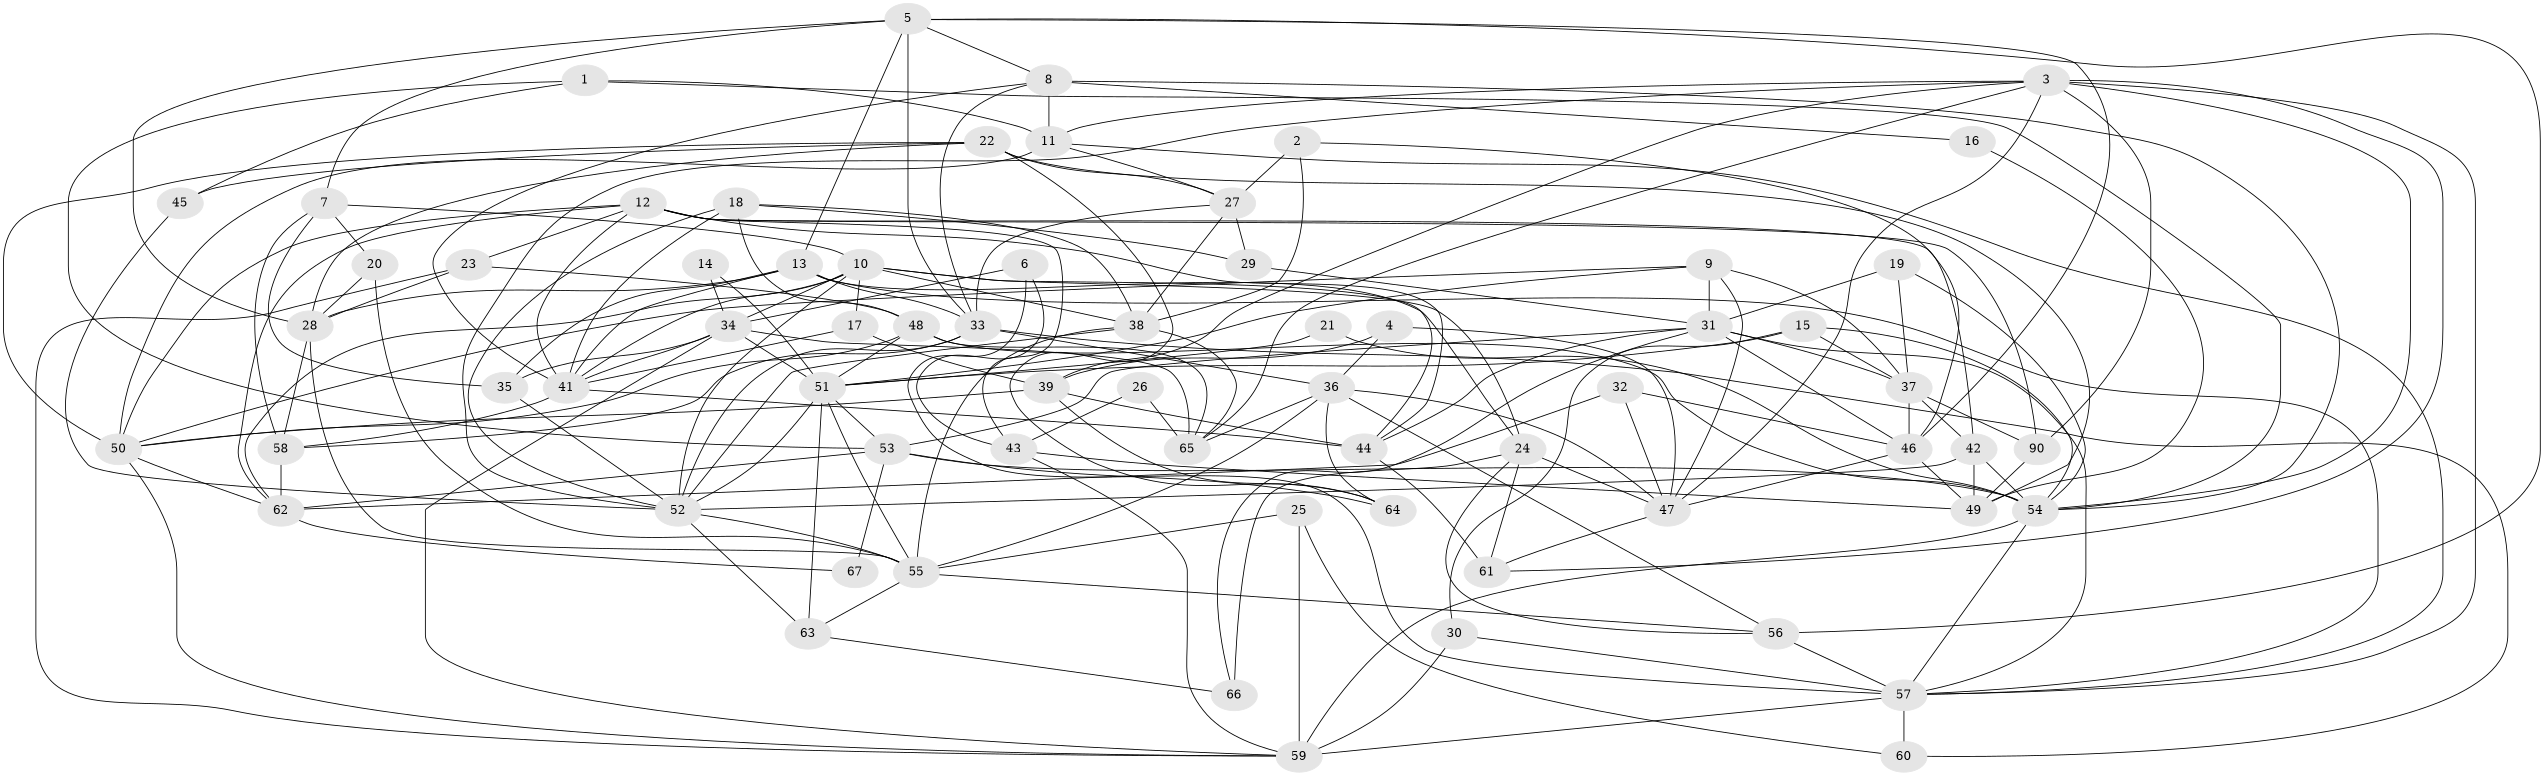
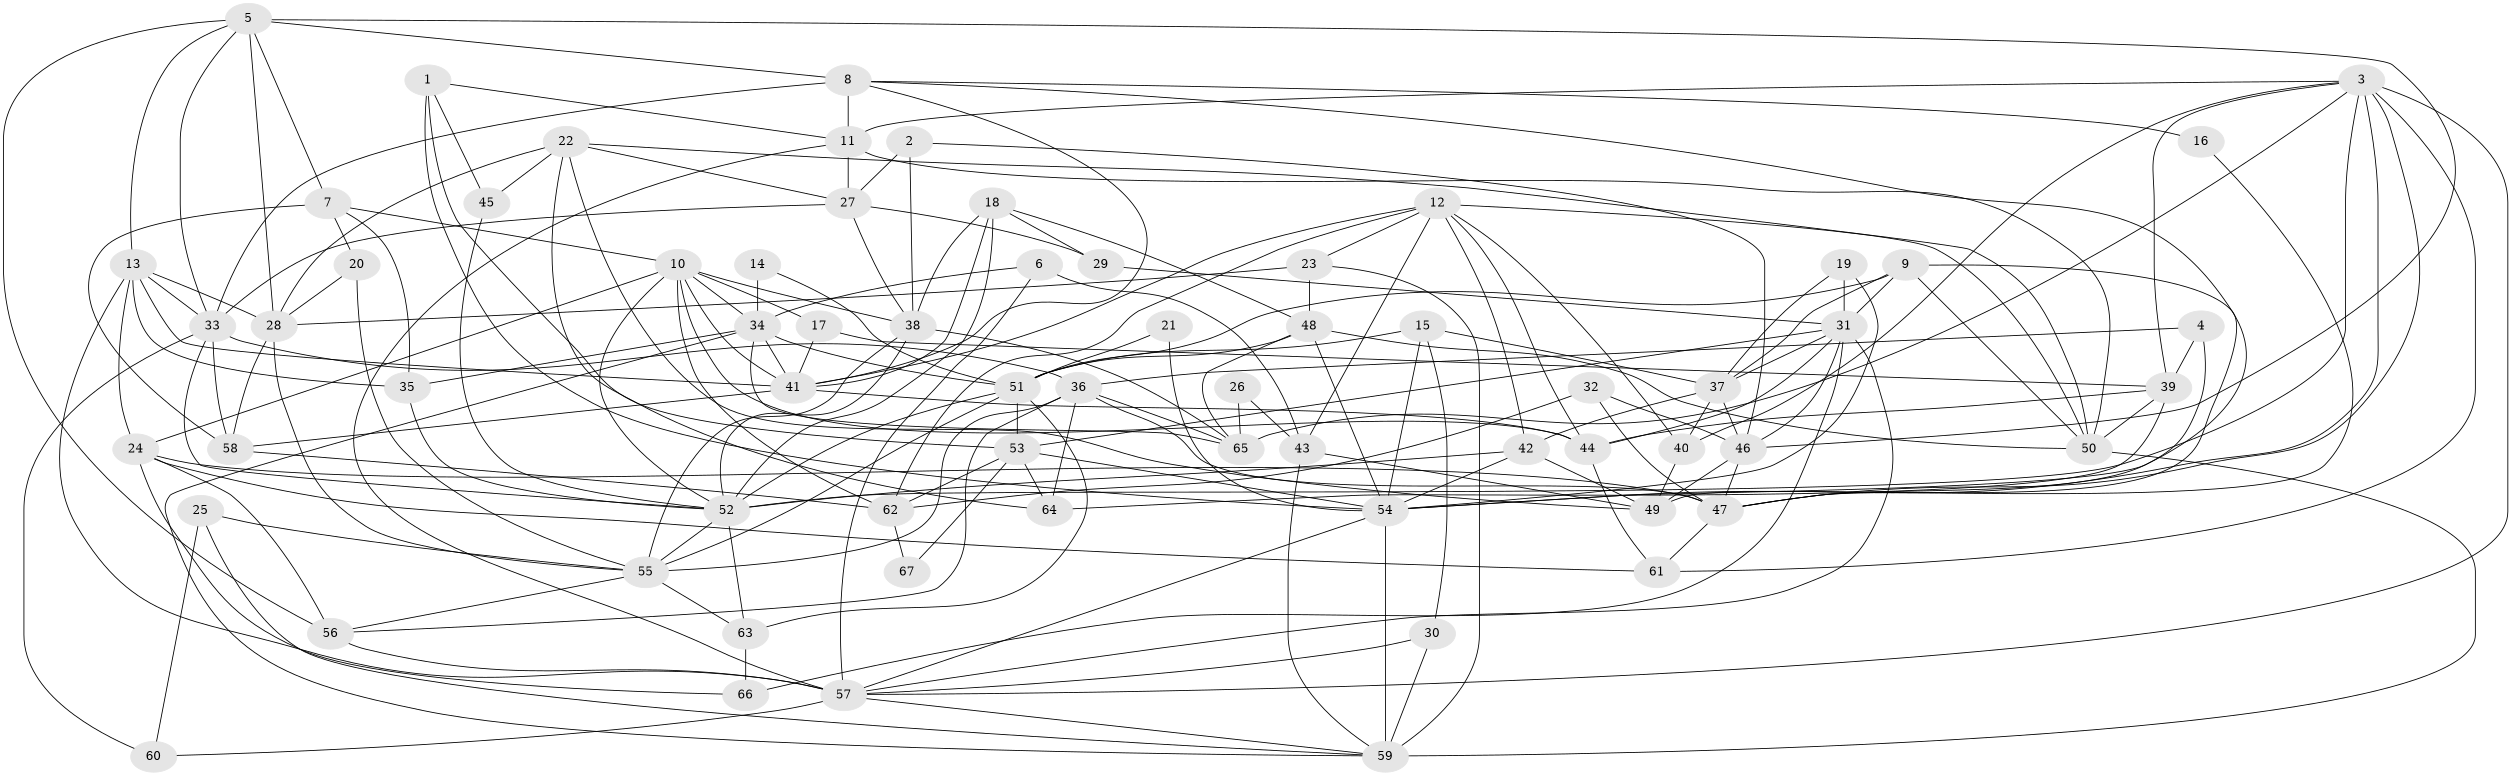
node "90": label "90" -> "40"
edge "50" -- "62": removed
